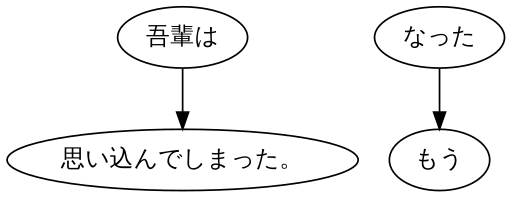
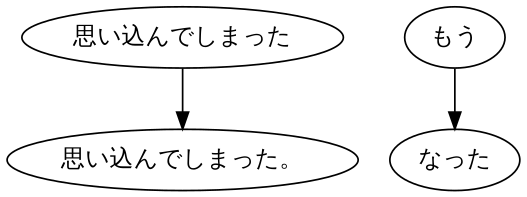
node "吾輩は": label "吾輩は" -> "思い込んでしまった"
edge "なった" -> "もう": reversed
